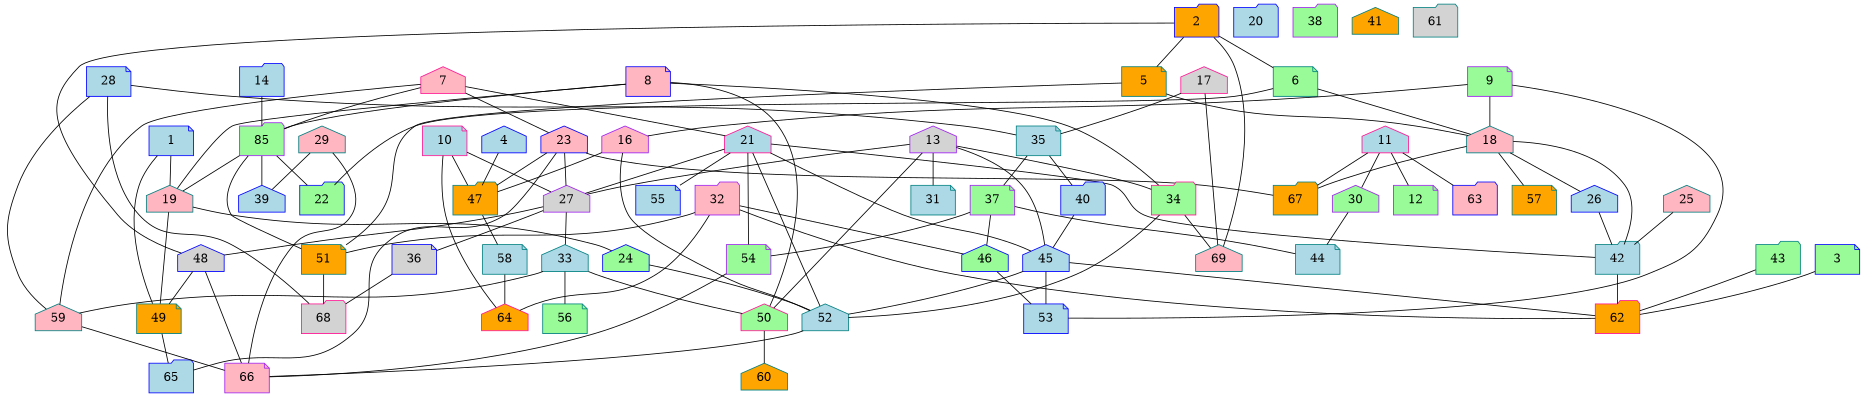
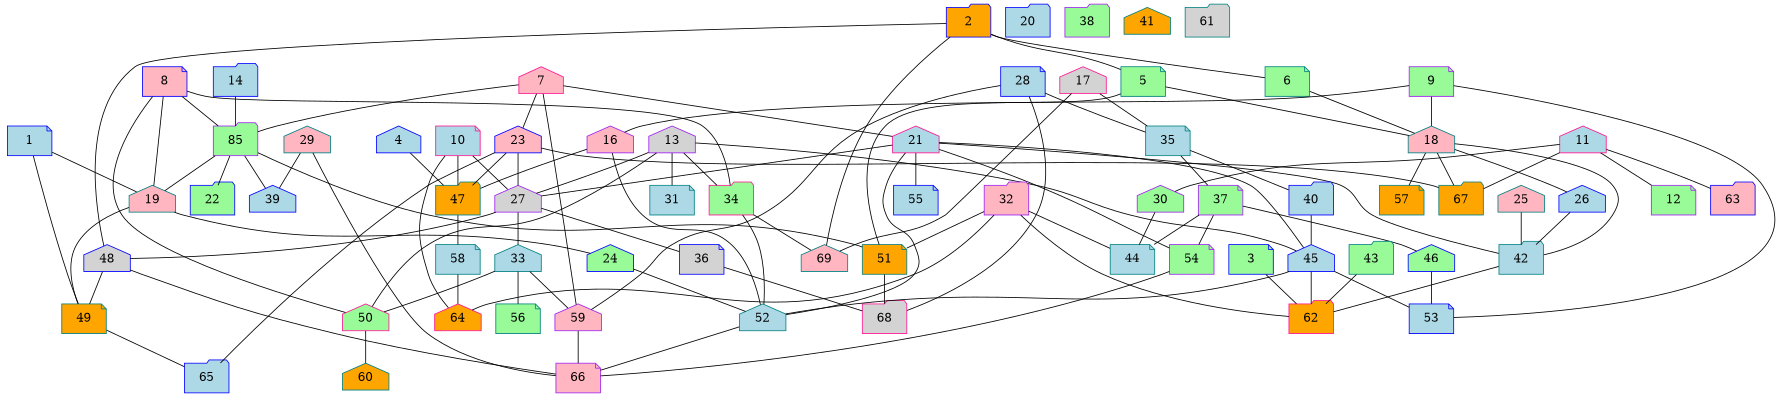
node "5": fillcolor orange -> palegreen
edge "6" -- "22": removed
edge "32" -- "46": now "32" -- "44"
node "59": color teal -> purple
